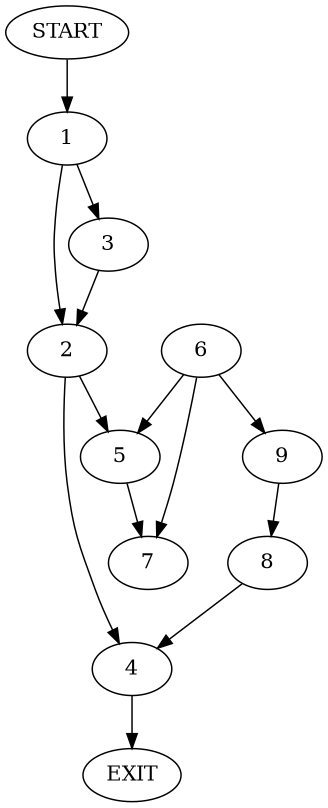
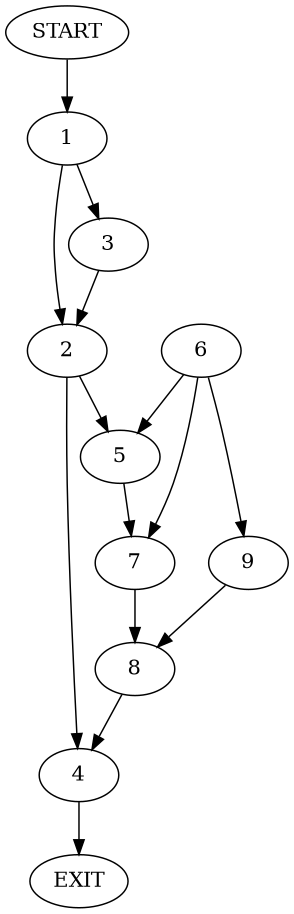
edge "7" -> "8": added
